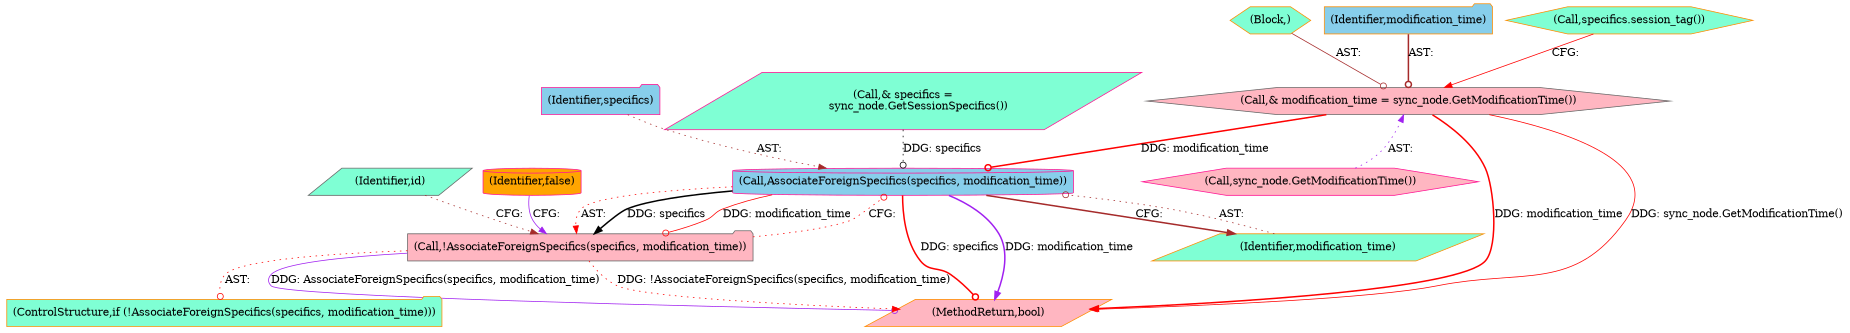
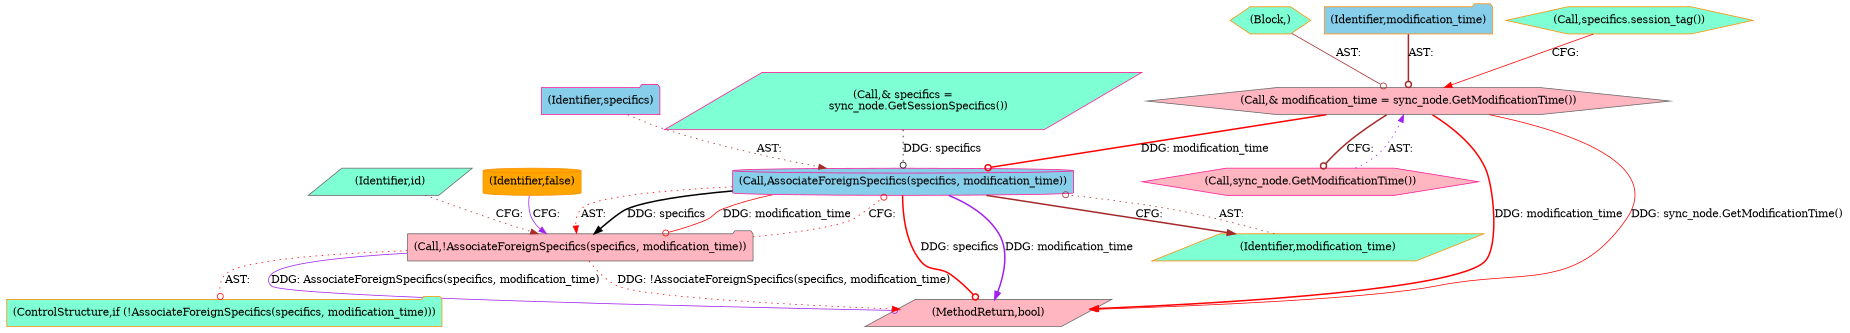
edge "(Call,& modification_time = sync_node.GetModificationTime())" -> "(Call,sync_node.GetModificationTime())": added, label "CFG:"
node "(Identifier,false)": color deeppink -> darkorange
node "(MethodReturn,bool)": color darkorange -> gray40
